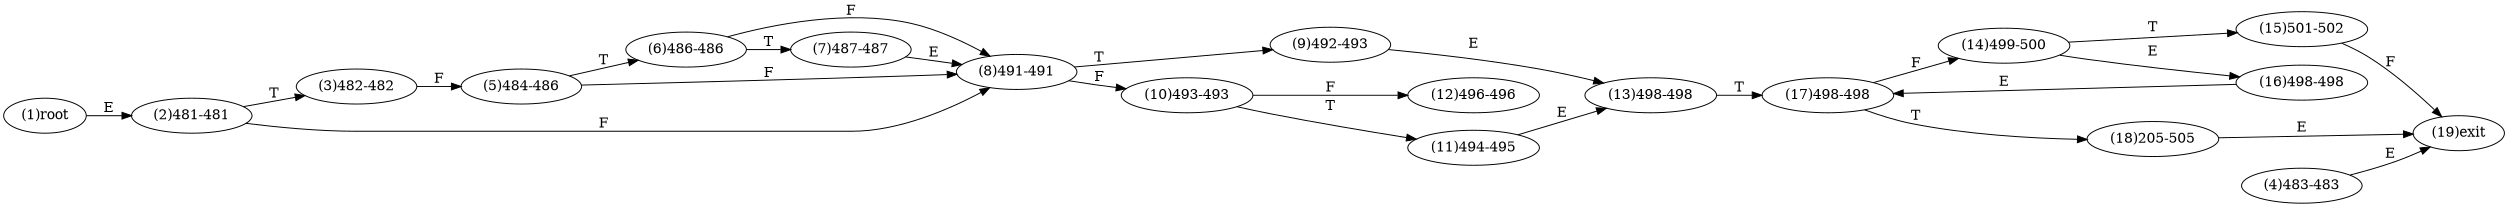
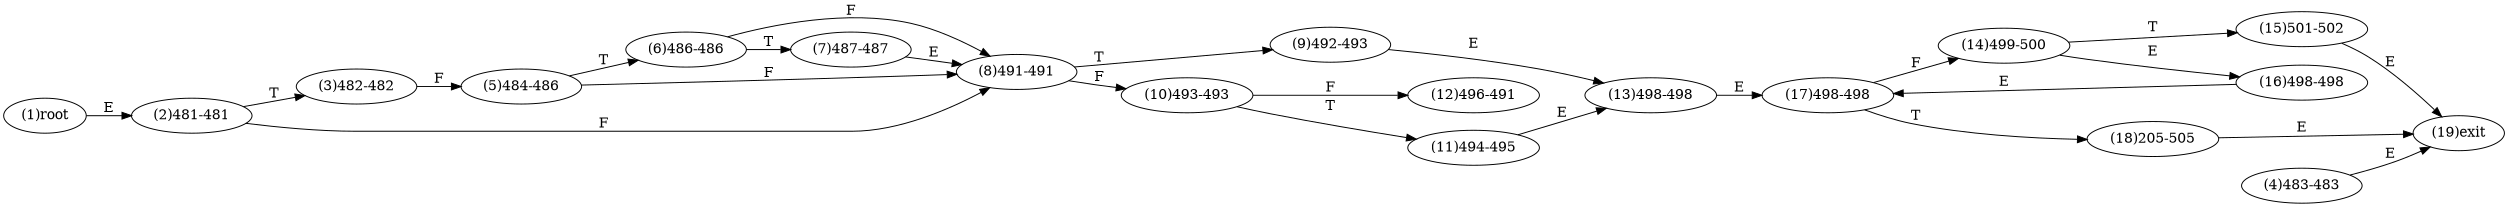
edge "(15)501-502" -> "(19)exit": label "F" -> "E"
edge "(13)498-498" -> "(17)498-498": label "T" -> "E"
node "(12)496-496": label "(12)496-496" -> "(12)496-491"
